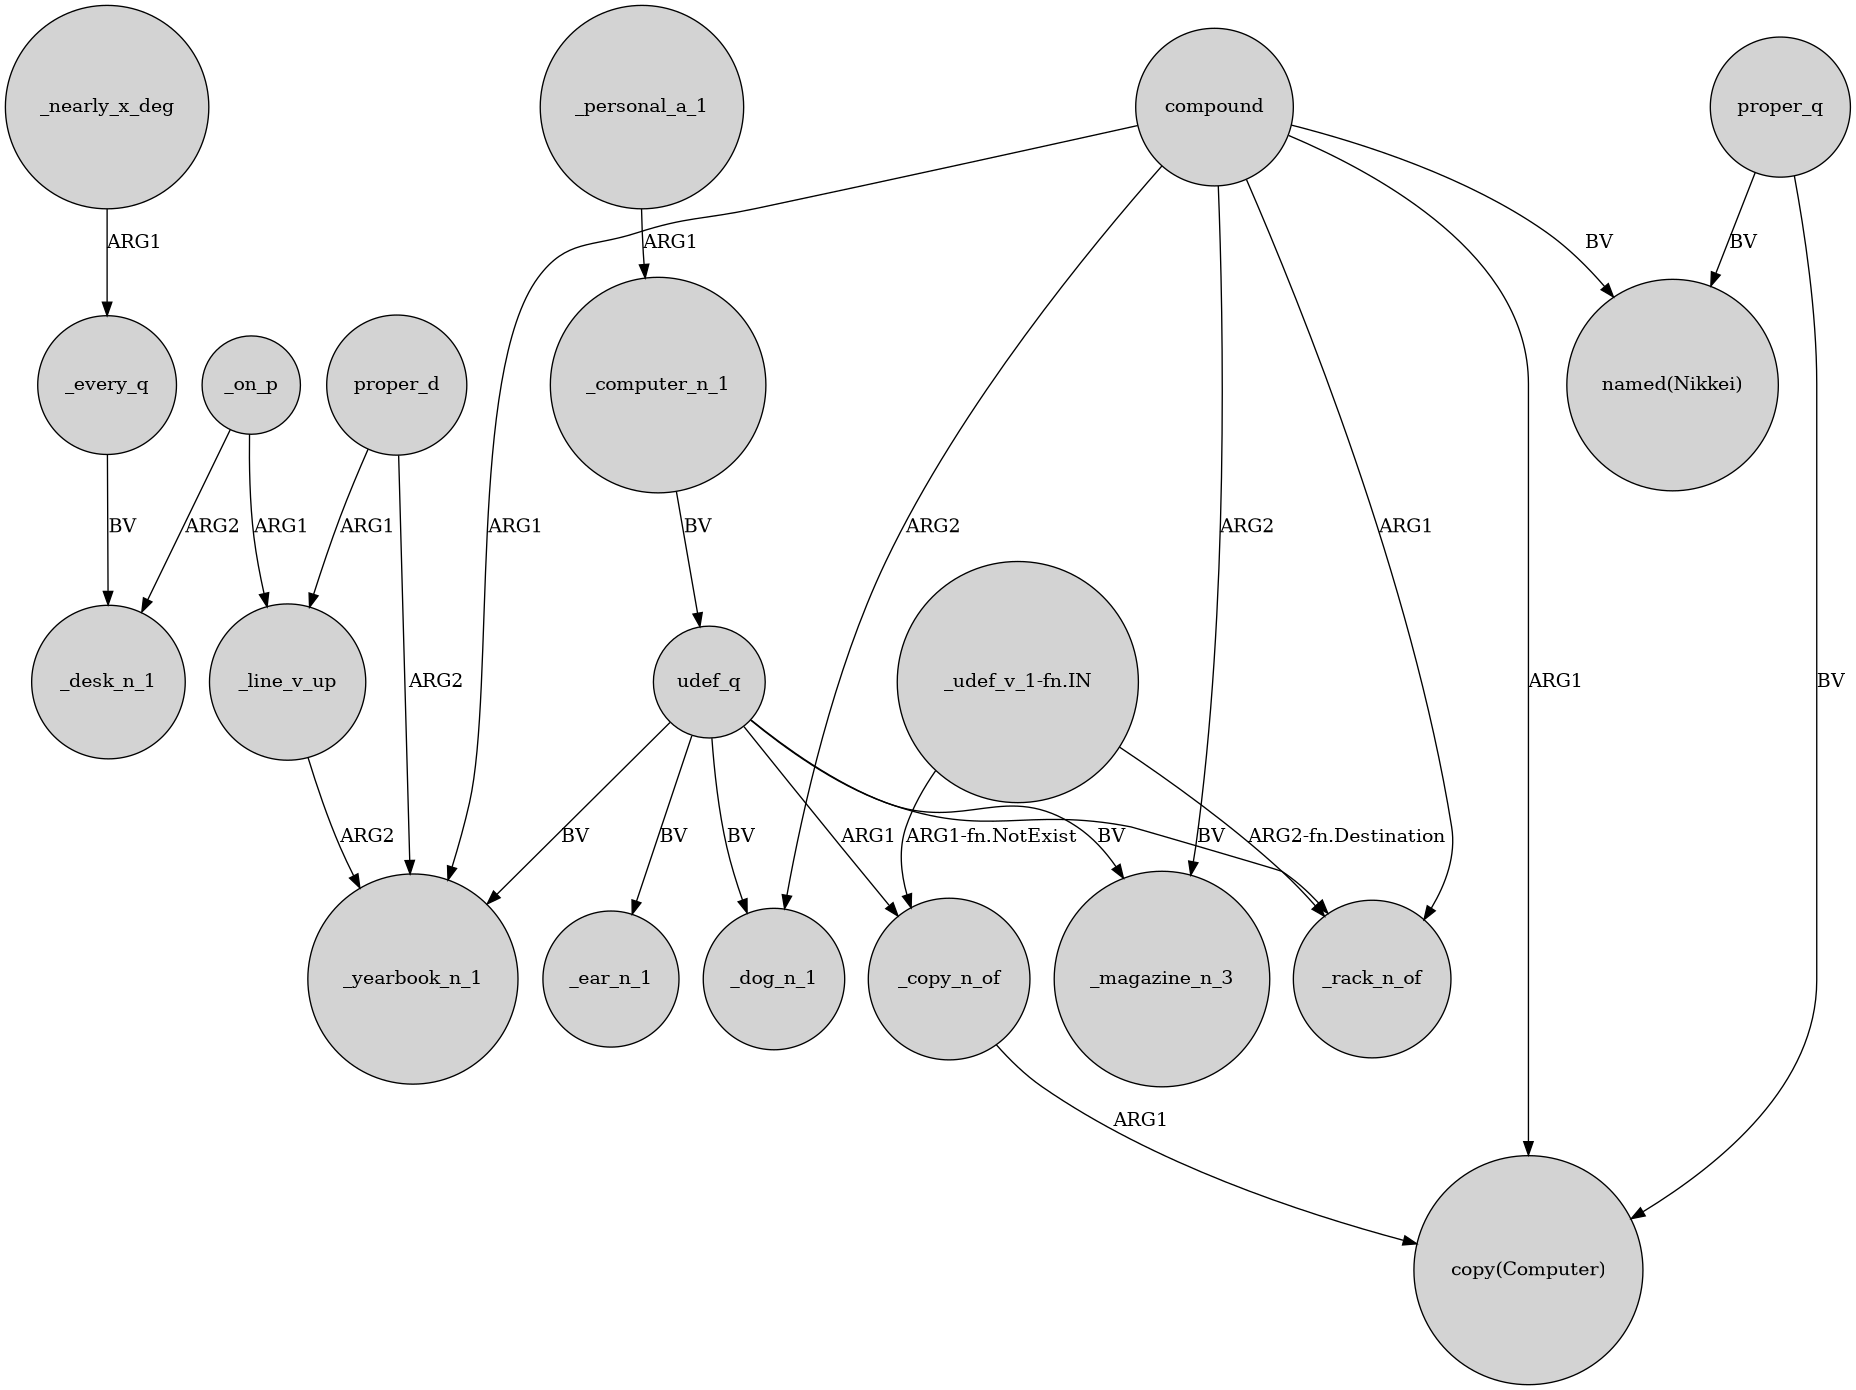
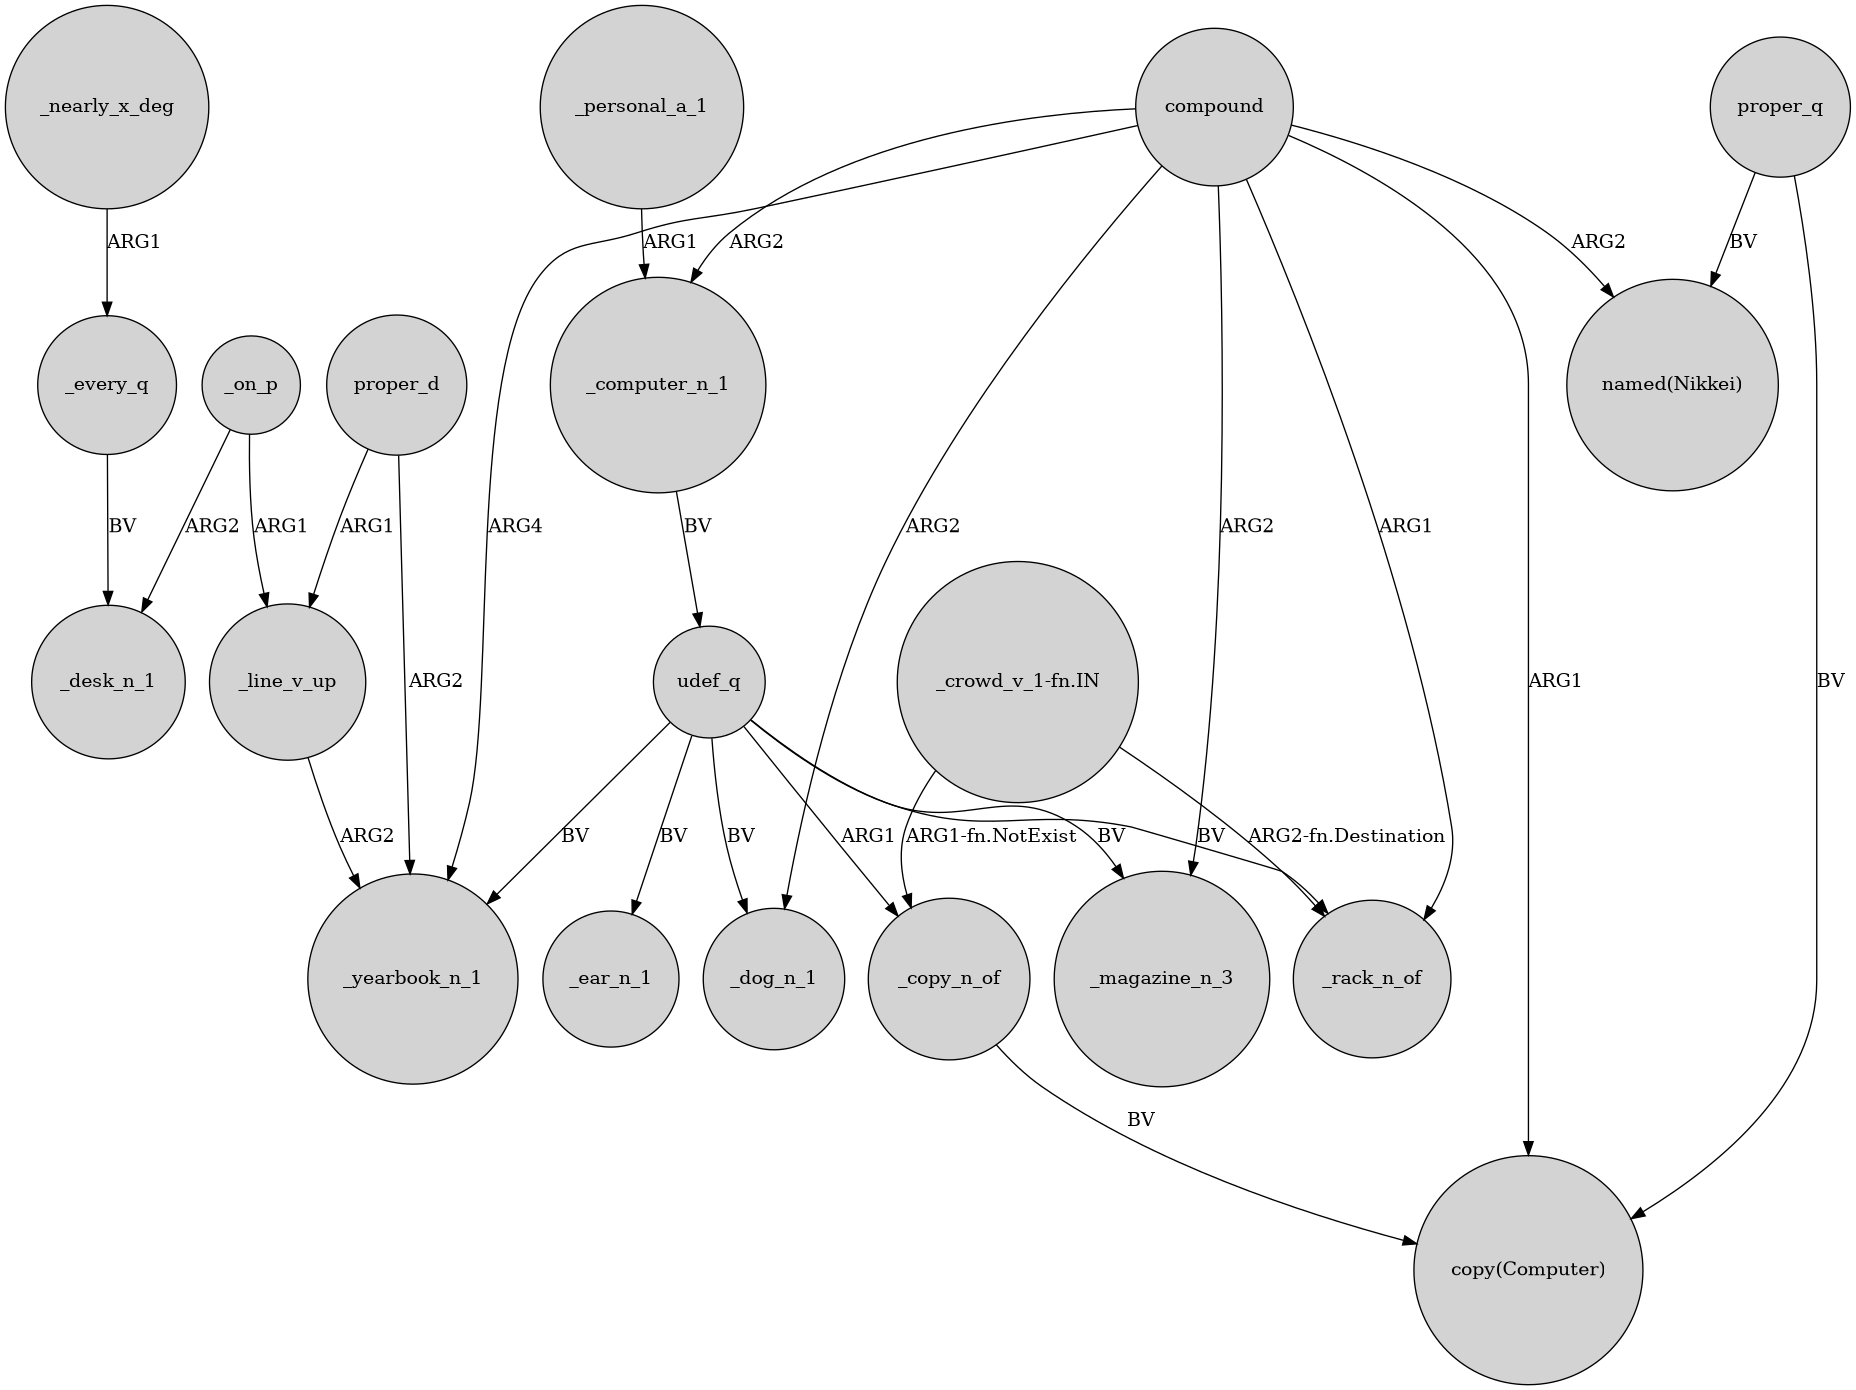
edge "compound" -> "_computer_n_1": added, label "ARG2"
edge "compound" -> "named(Nikkei)": label "BV" -> "ARG2"
edge "compound" -> "_yearbook_n_1": label "ARG1" -> "ARG4"
node "_udef_v_1-fn.IN": label "_udef_v_1-fn.IN" -> "_crowd_v_1-fn.IN"
edge "_copy_n_of" -> "copy(Computer)": label "ARG1" -> "BV"
